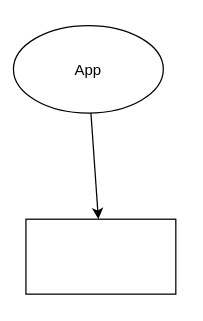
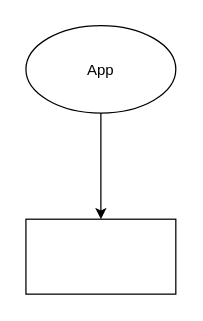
node "App": moved (88, 69) -> (101, 69)
